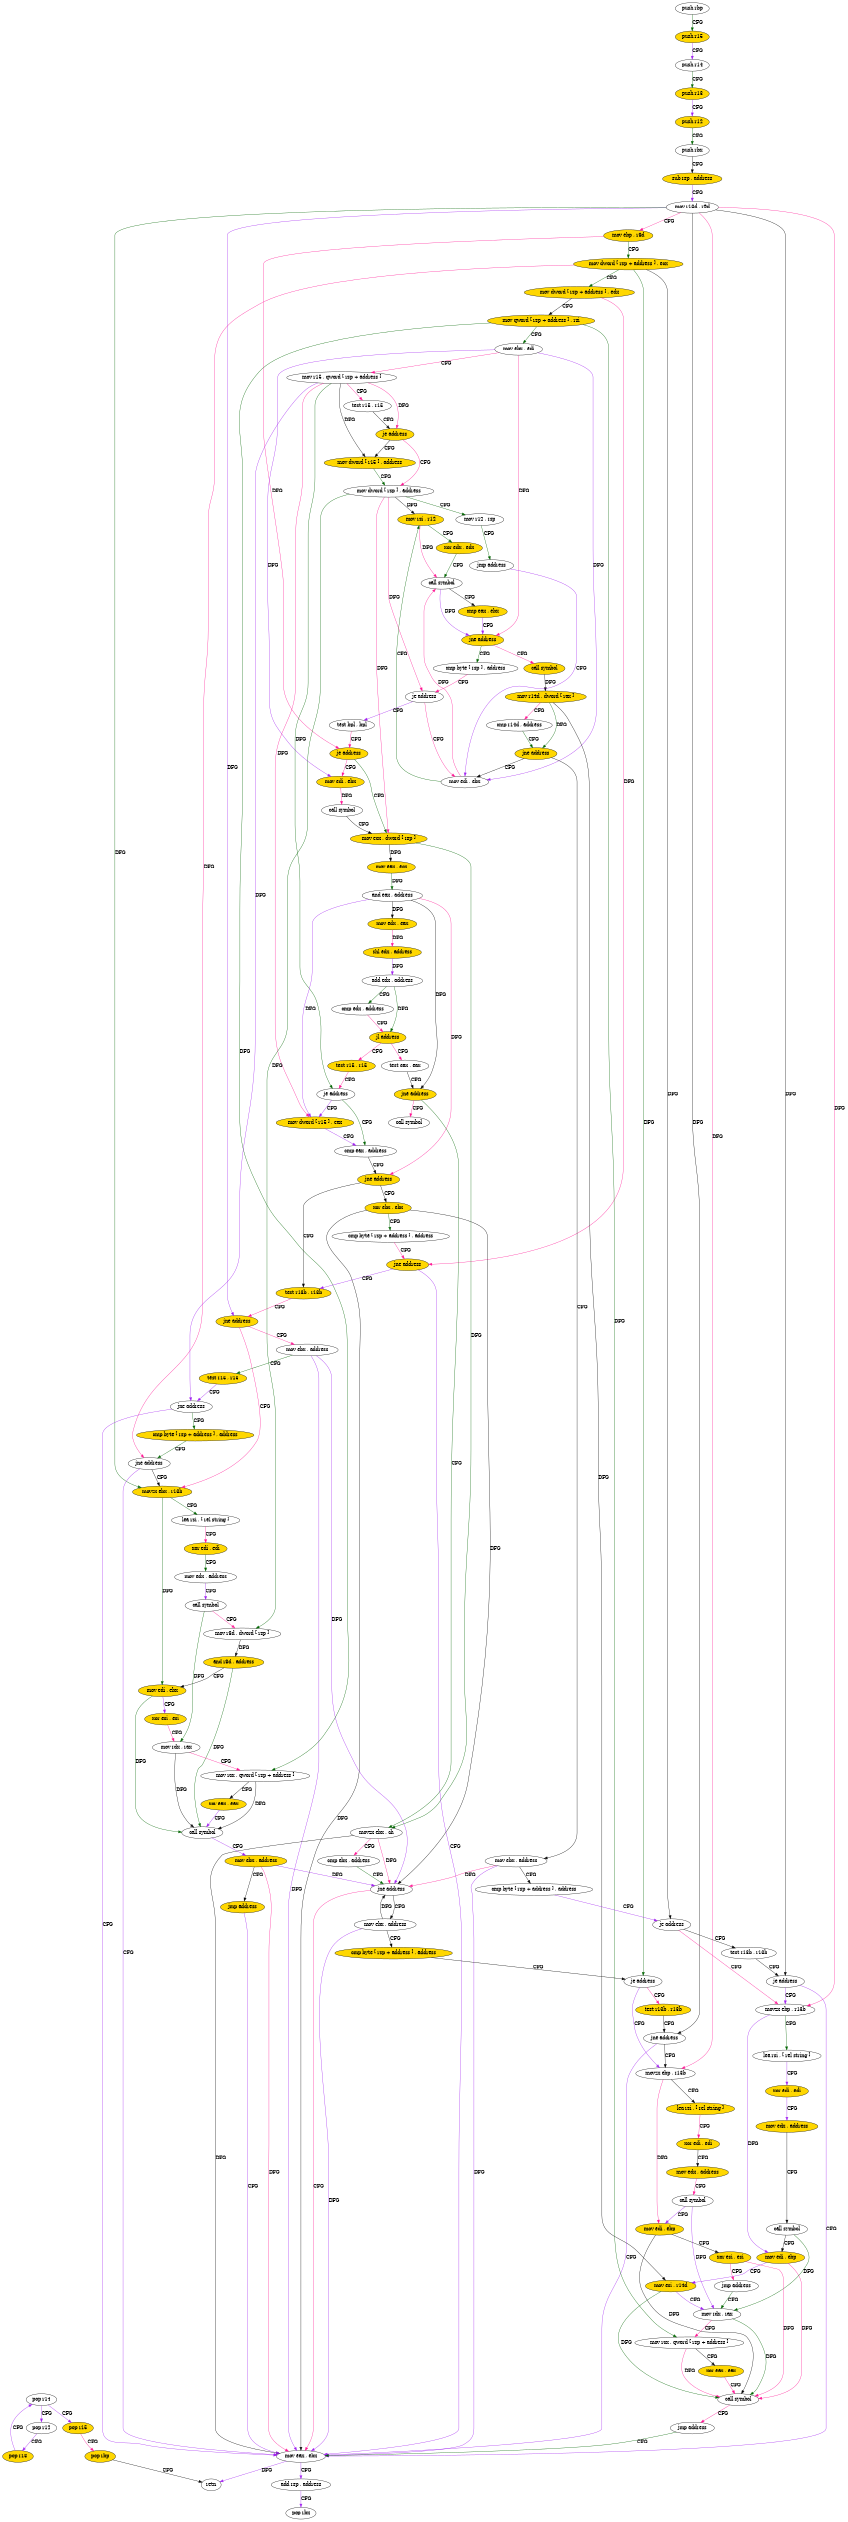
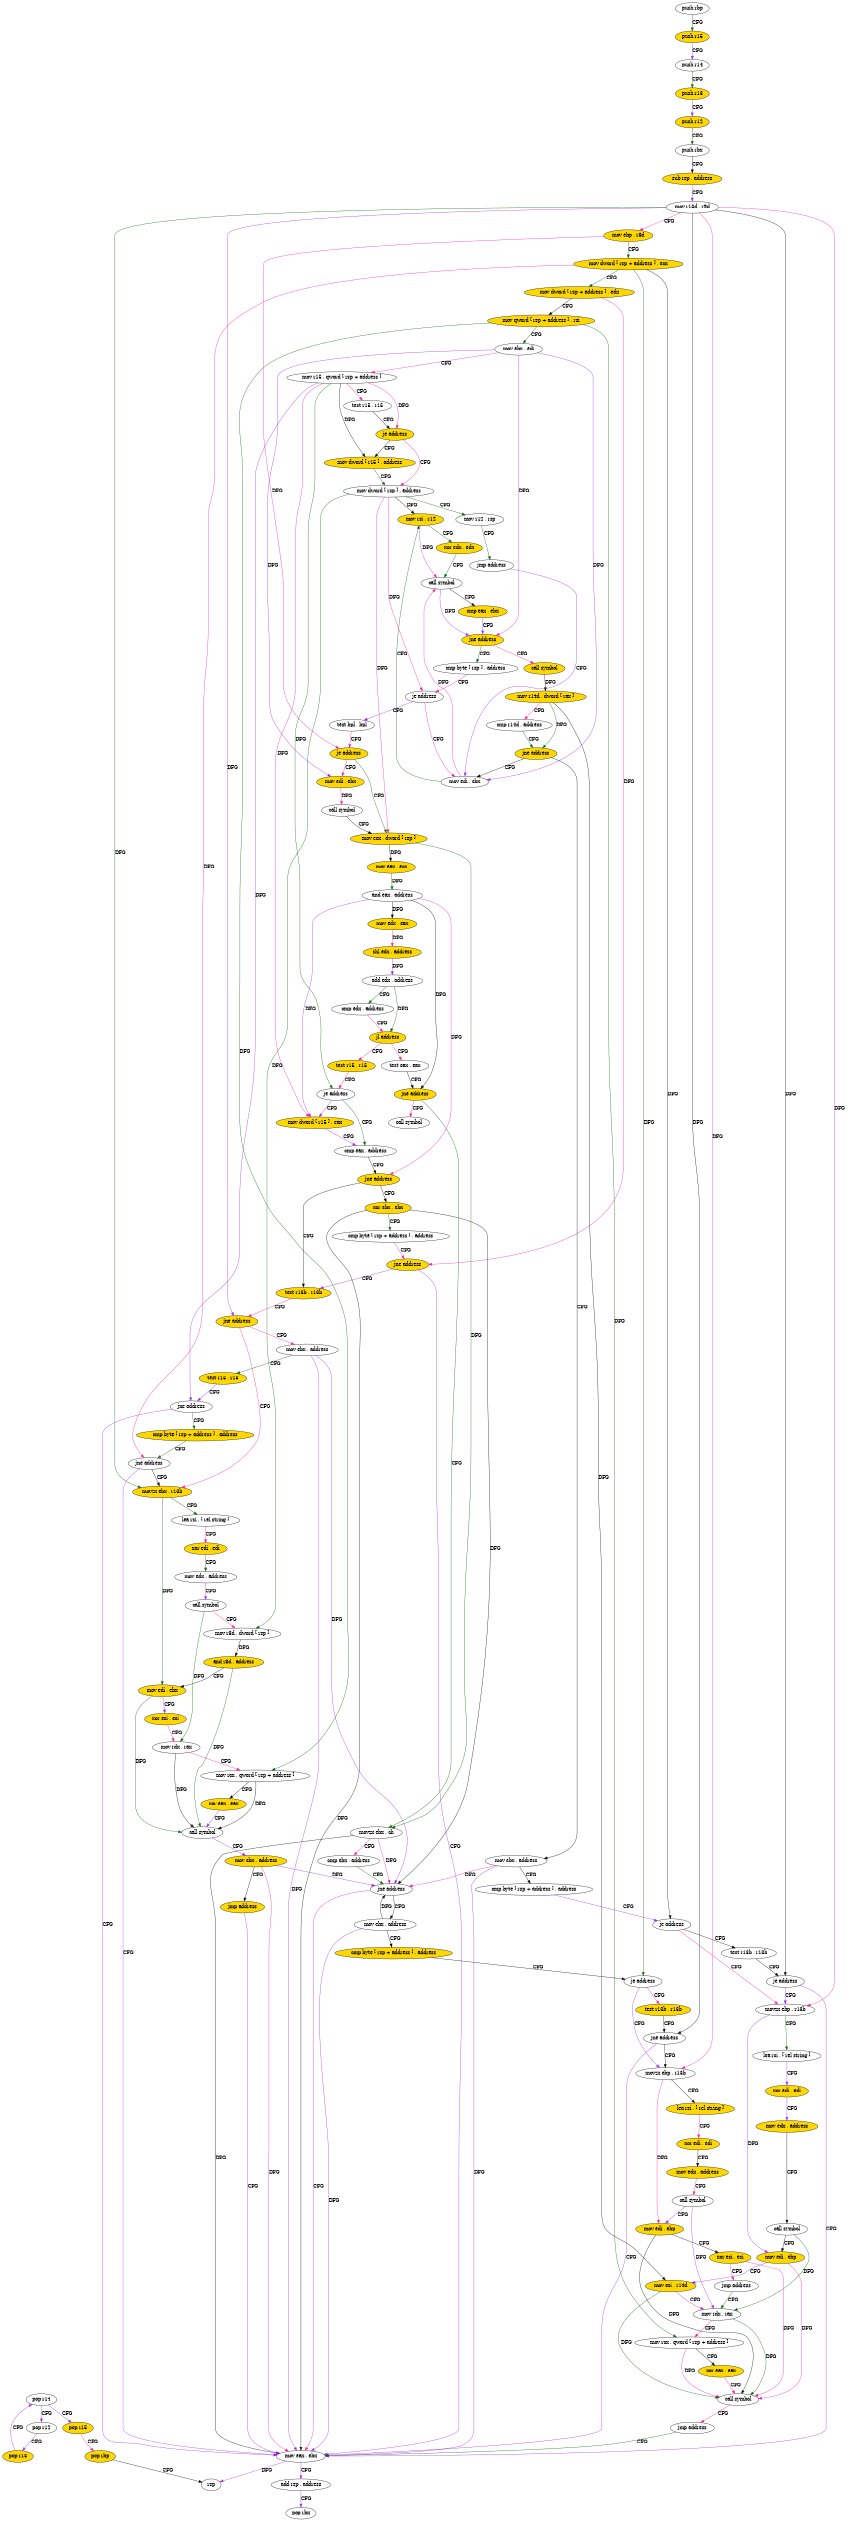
node "retn": label "retn" -> "rsp"
